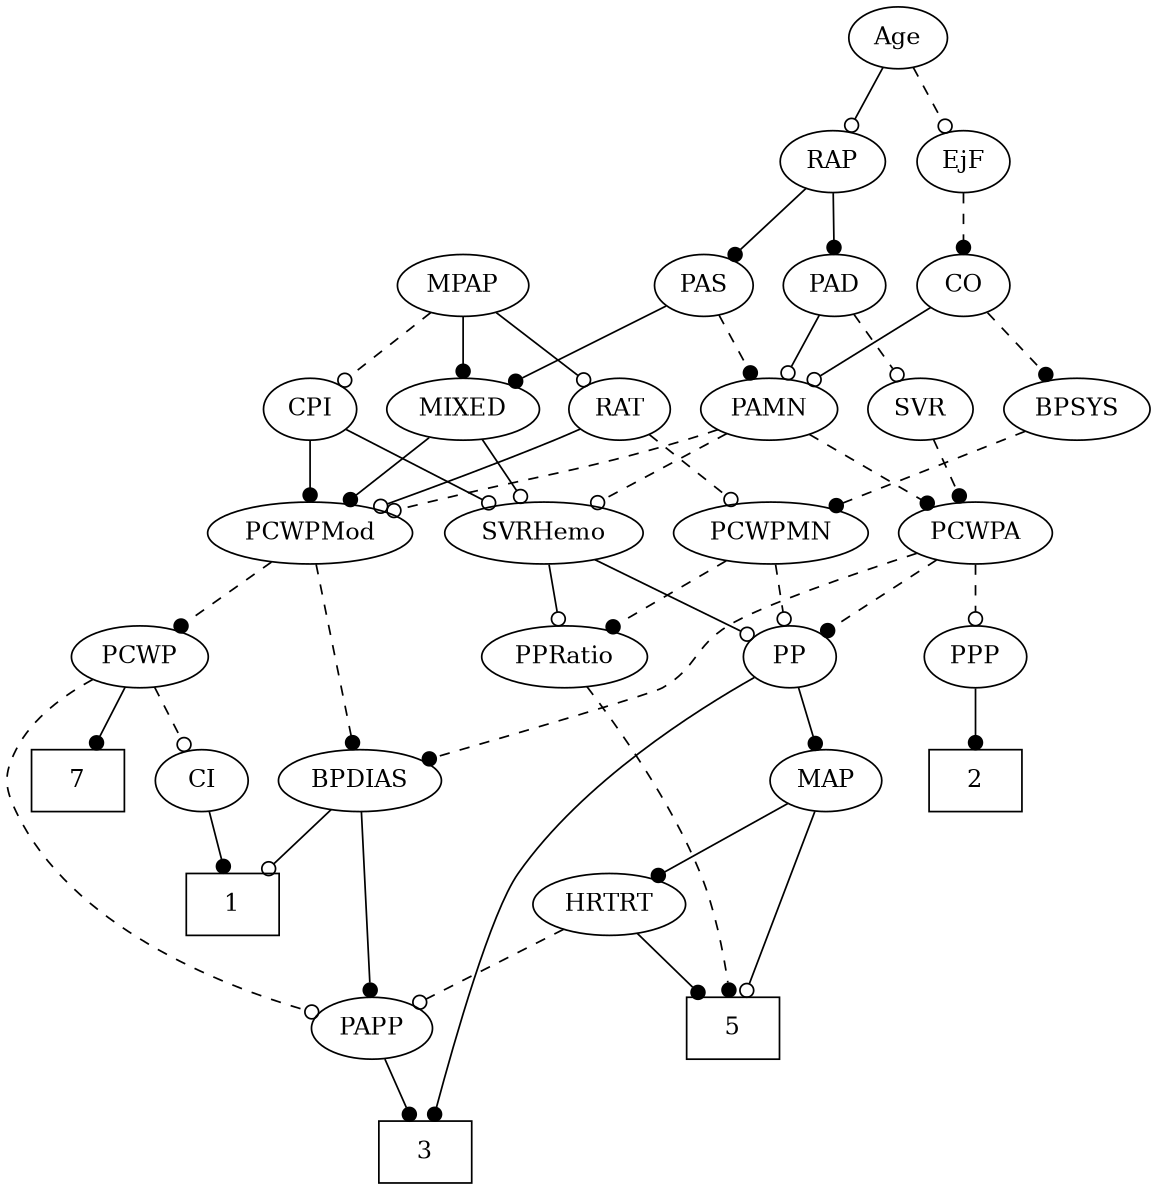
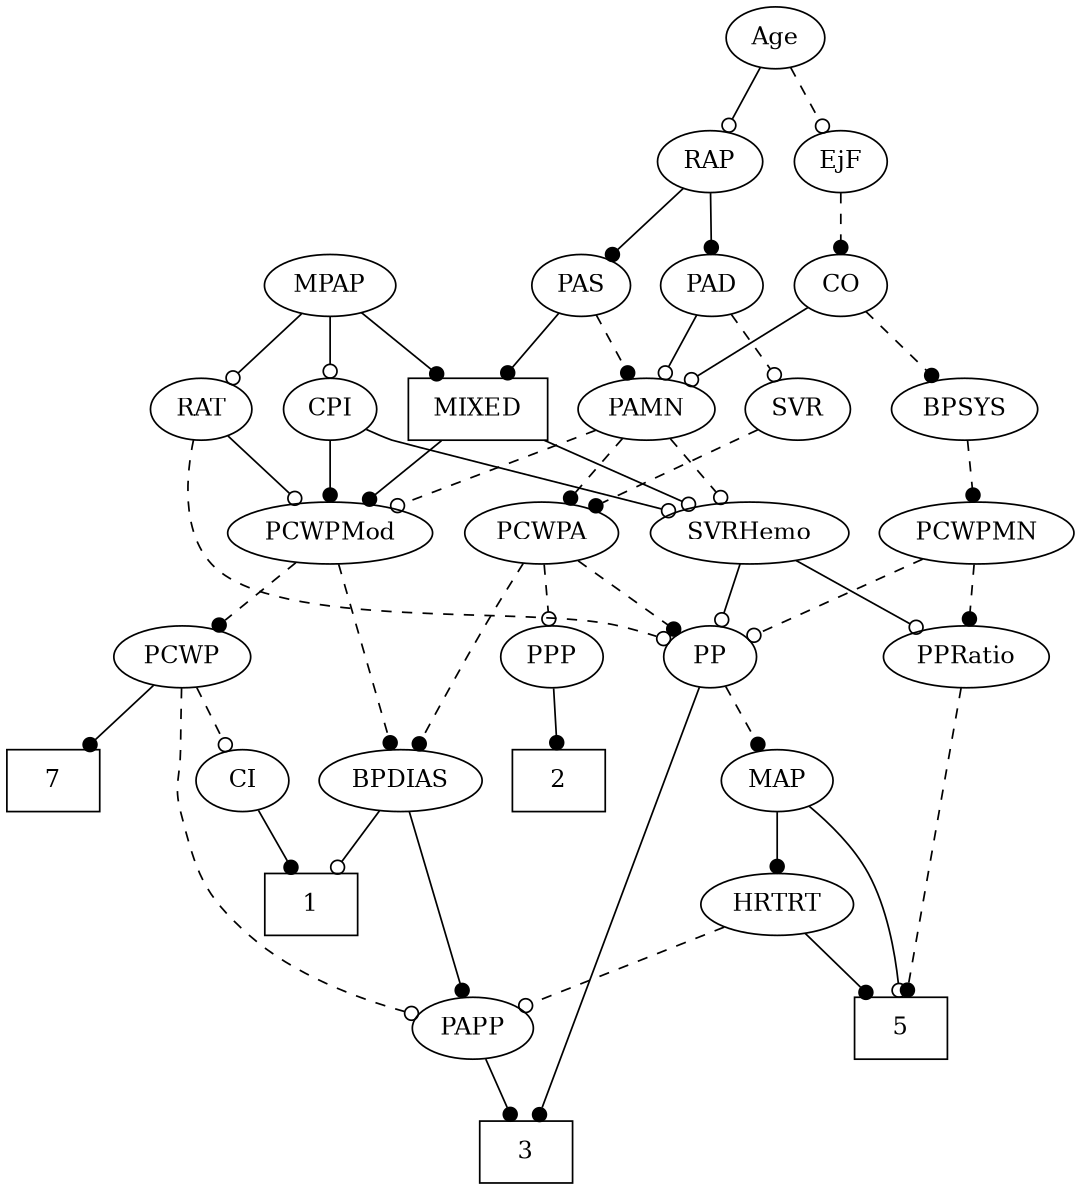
edge "MPAP" -> "CPI": style dashed -> solid
node "MIXED": shape ellipse -> box
edge "RAT" -> "PCWPMN": now "RAT" -> "PP"
edge "PP" -> "MAP": style solid -> dashed
